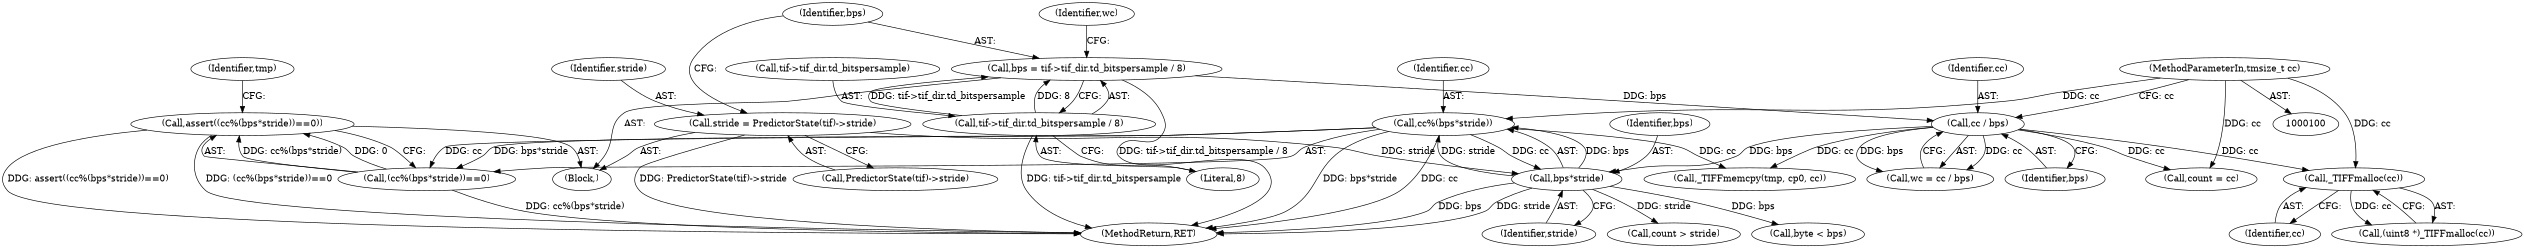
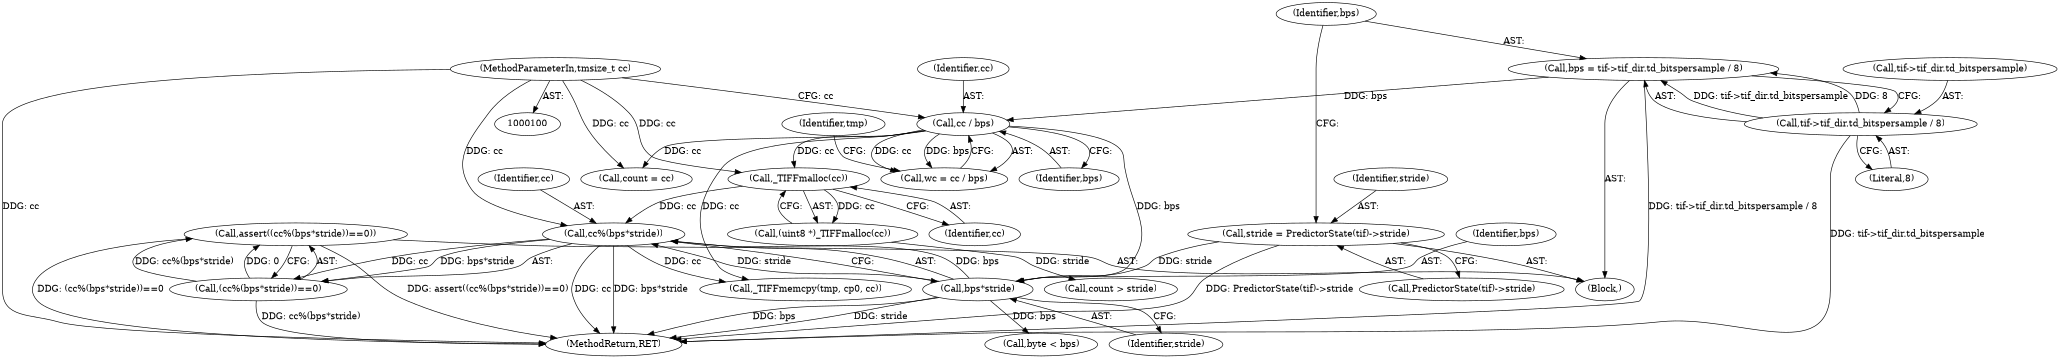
node "(Identifier,wc)": removed
edge "(Identifier,tmp)" -> "(Call,assert((cc%(bps*stride))==0))": now "(Identifier,tmp)" -> "(Call,wc = cc / bps)"
edge "(Call,cc%(bps*stride))" -> "(Call,bps*stride)": label "DDG: cc" -> "CFG: "
edge "(Call,_TIFFmalloc(cc))" -> "(Call,cc%(bps*stride))": added, label "DDG: cc"
edge "(Call,bps*stride)" -> "(Call,count > stride)": now "(Call,(uint8 *)_TIFFmalloc(cc))" -> "(Call,count > stride)"
edge "(MethodParameterIn,tmsize_t cc)" -> "(MethodReturn,RET)": added, label "DDG: cc"
